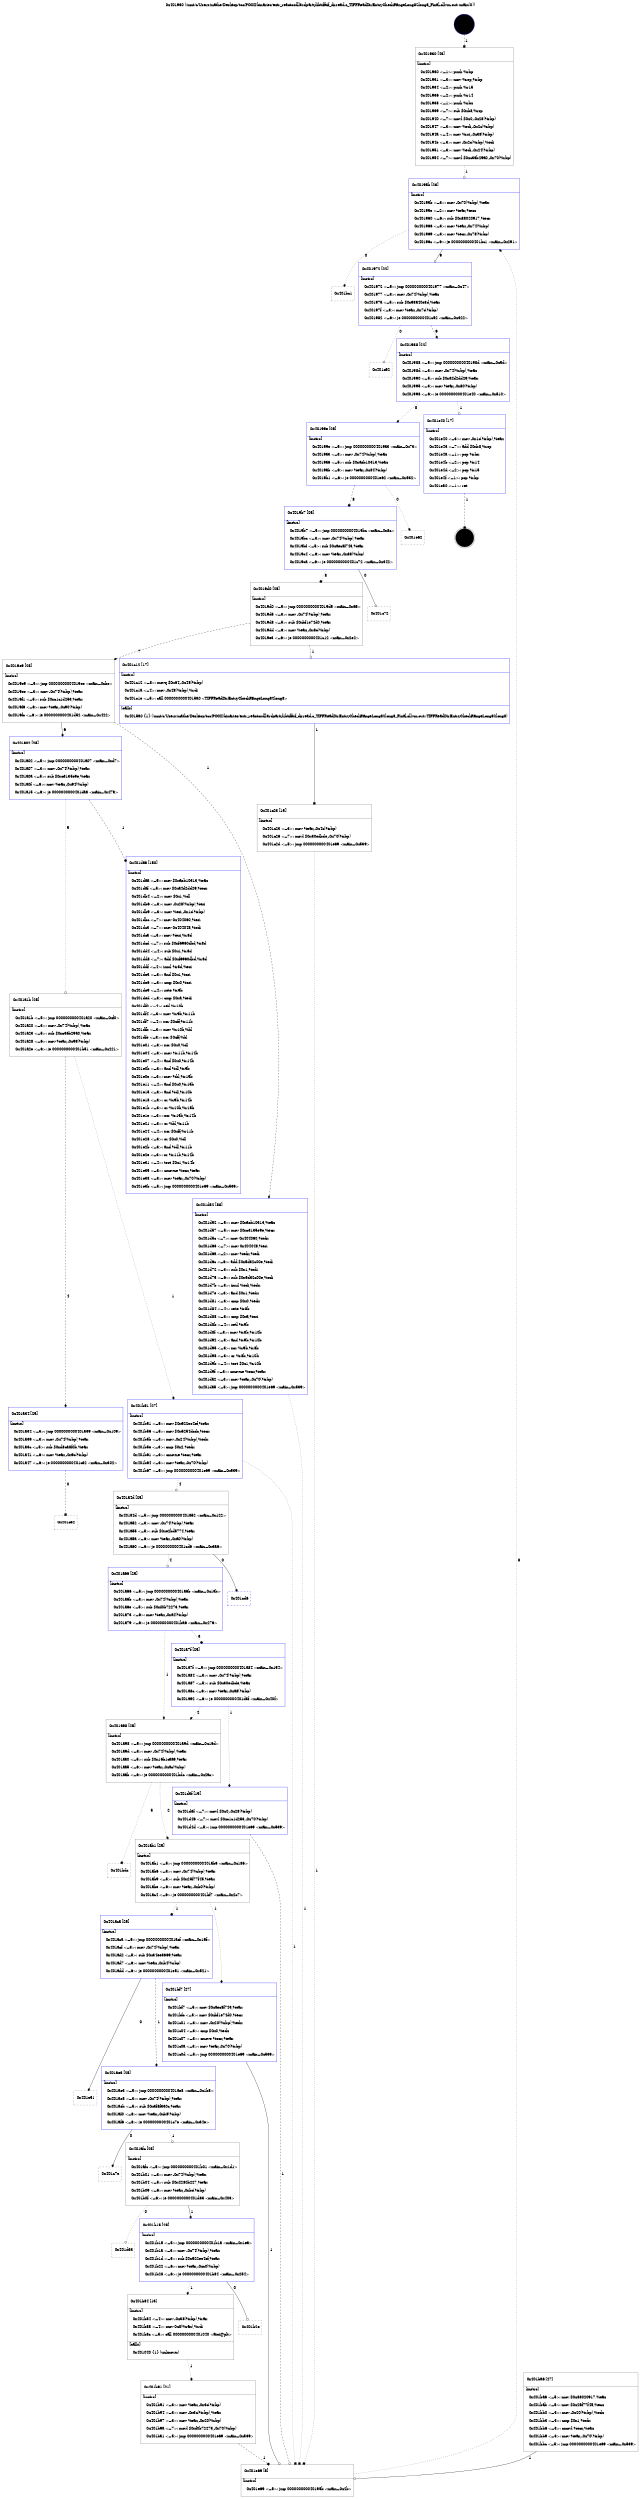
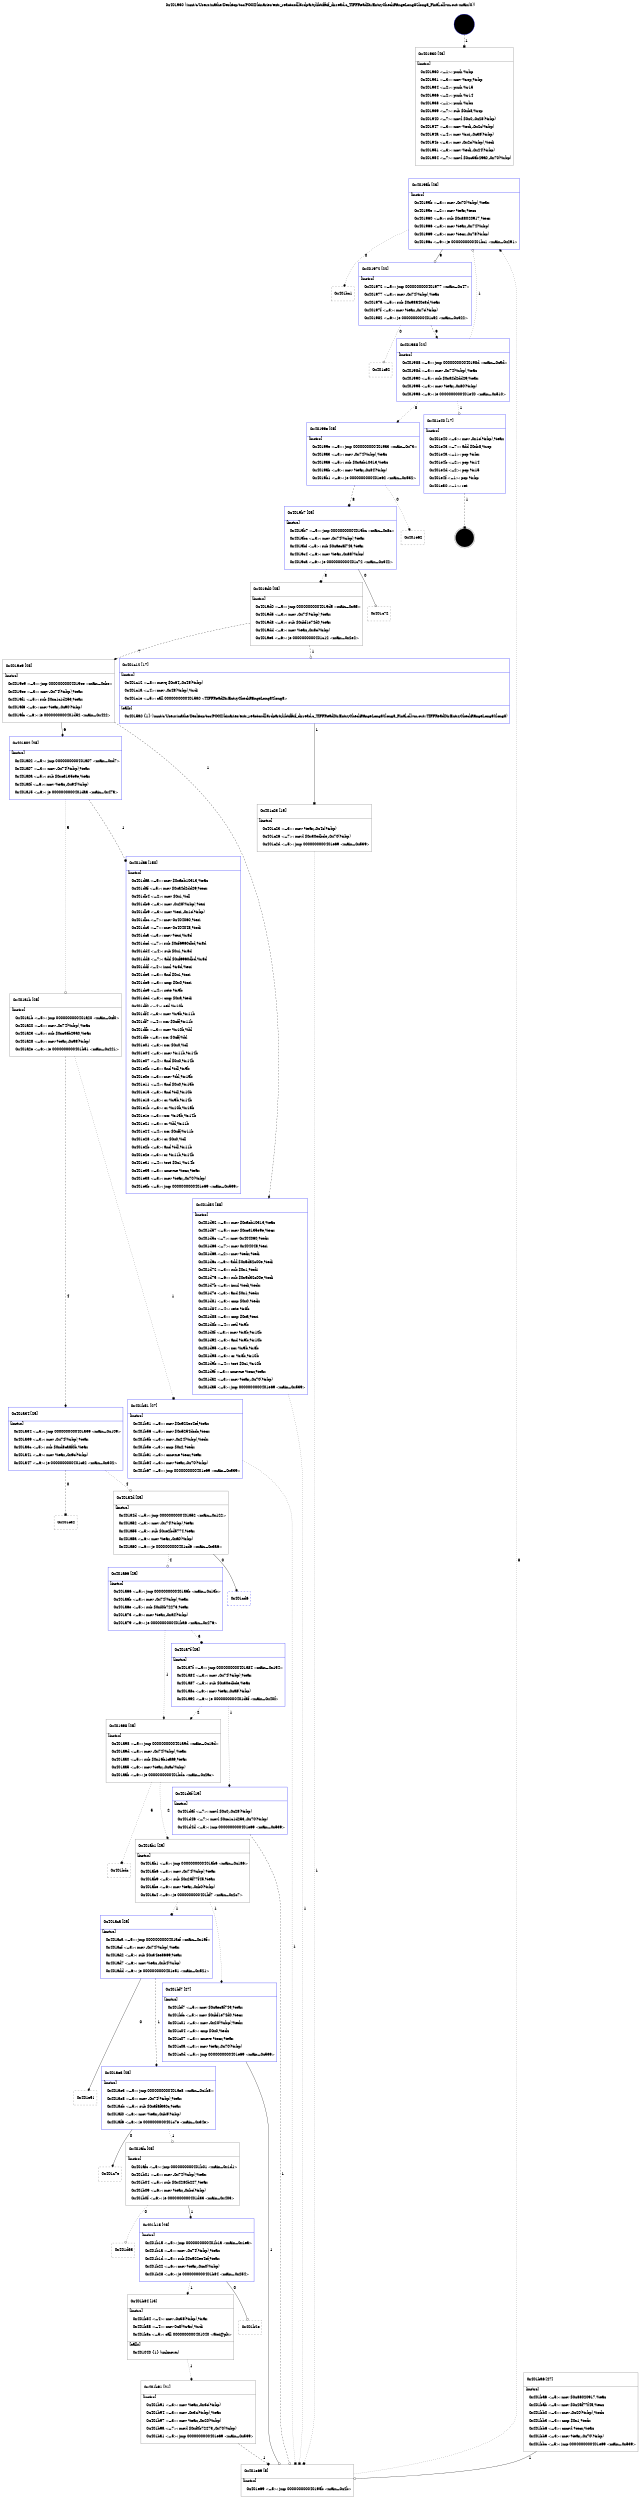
edge "0x401930 [43]" -> "0x40195b [23]": now "0x401988 [22]" -> "0x40195b [23]"
edge "0x401a1b [25]" -> "0x401b51 [27]": arrowhead diamond -> box
edge "0x401b51 [27]" -> "0x401a4d [25]": now "0x401a34 [25]" -> "0x401a4d [25]"
